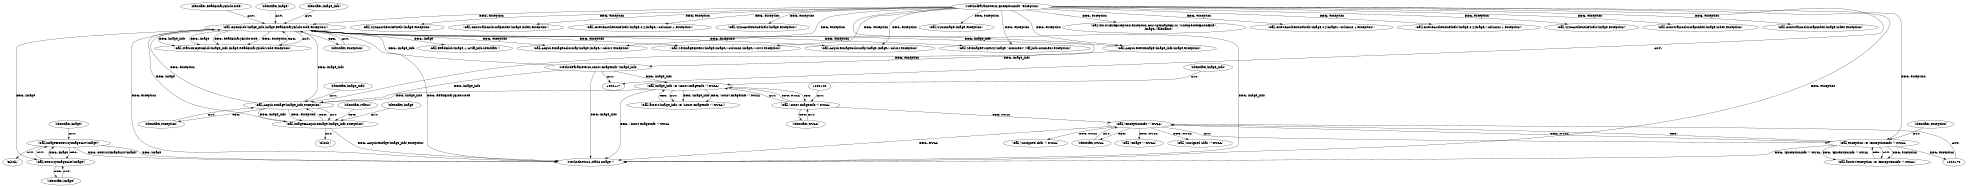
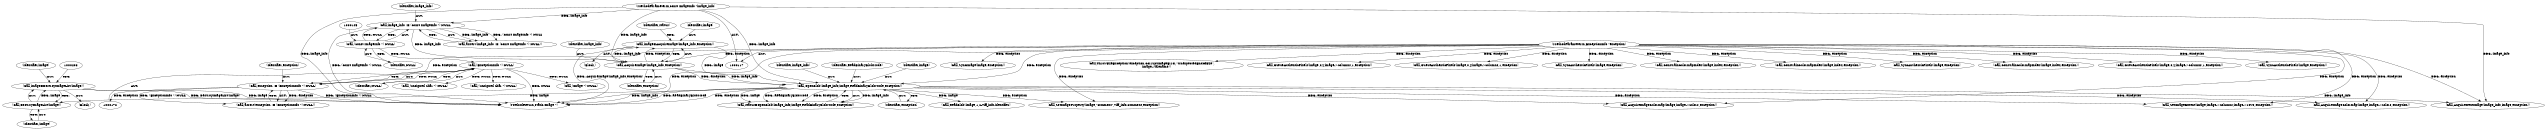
edge "(Call,AcquireNextImage(image_info,image,exception))" -> "(MethodParameterIn,const ImageInfo *image_info)": reversed
node "1000203": added
edge "(Call,(const ImageInfo *) NULL)" -> "(Call,(ExceptionInfo *) NULL)": label "CFG: NULL" -> "DDG: NULL"
